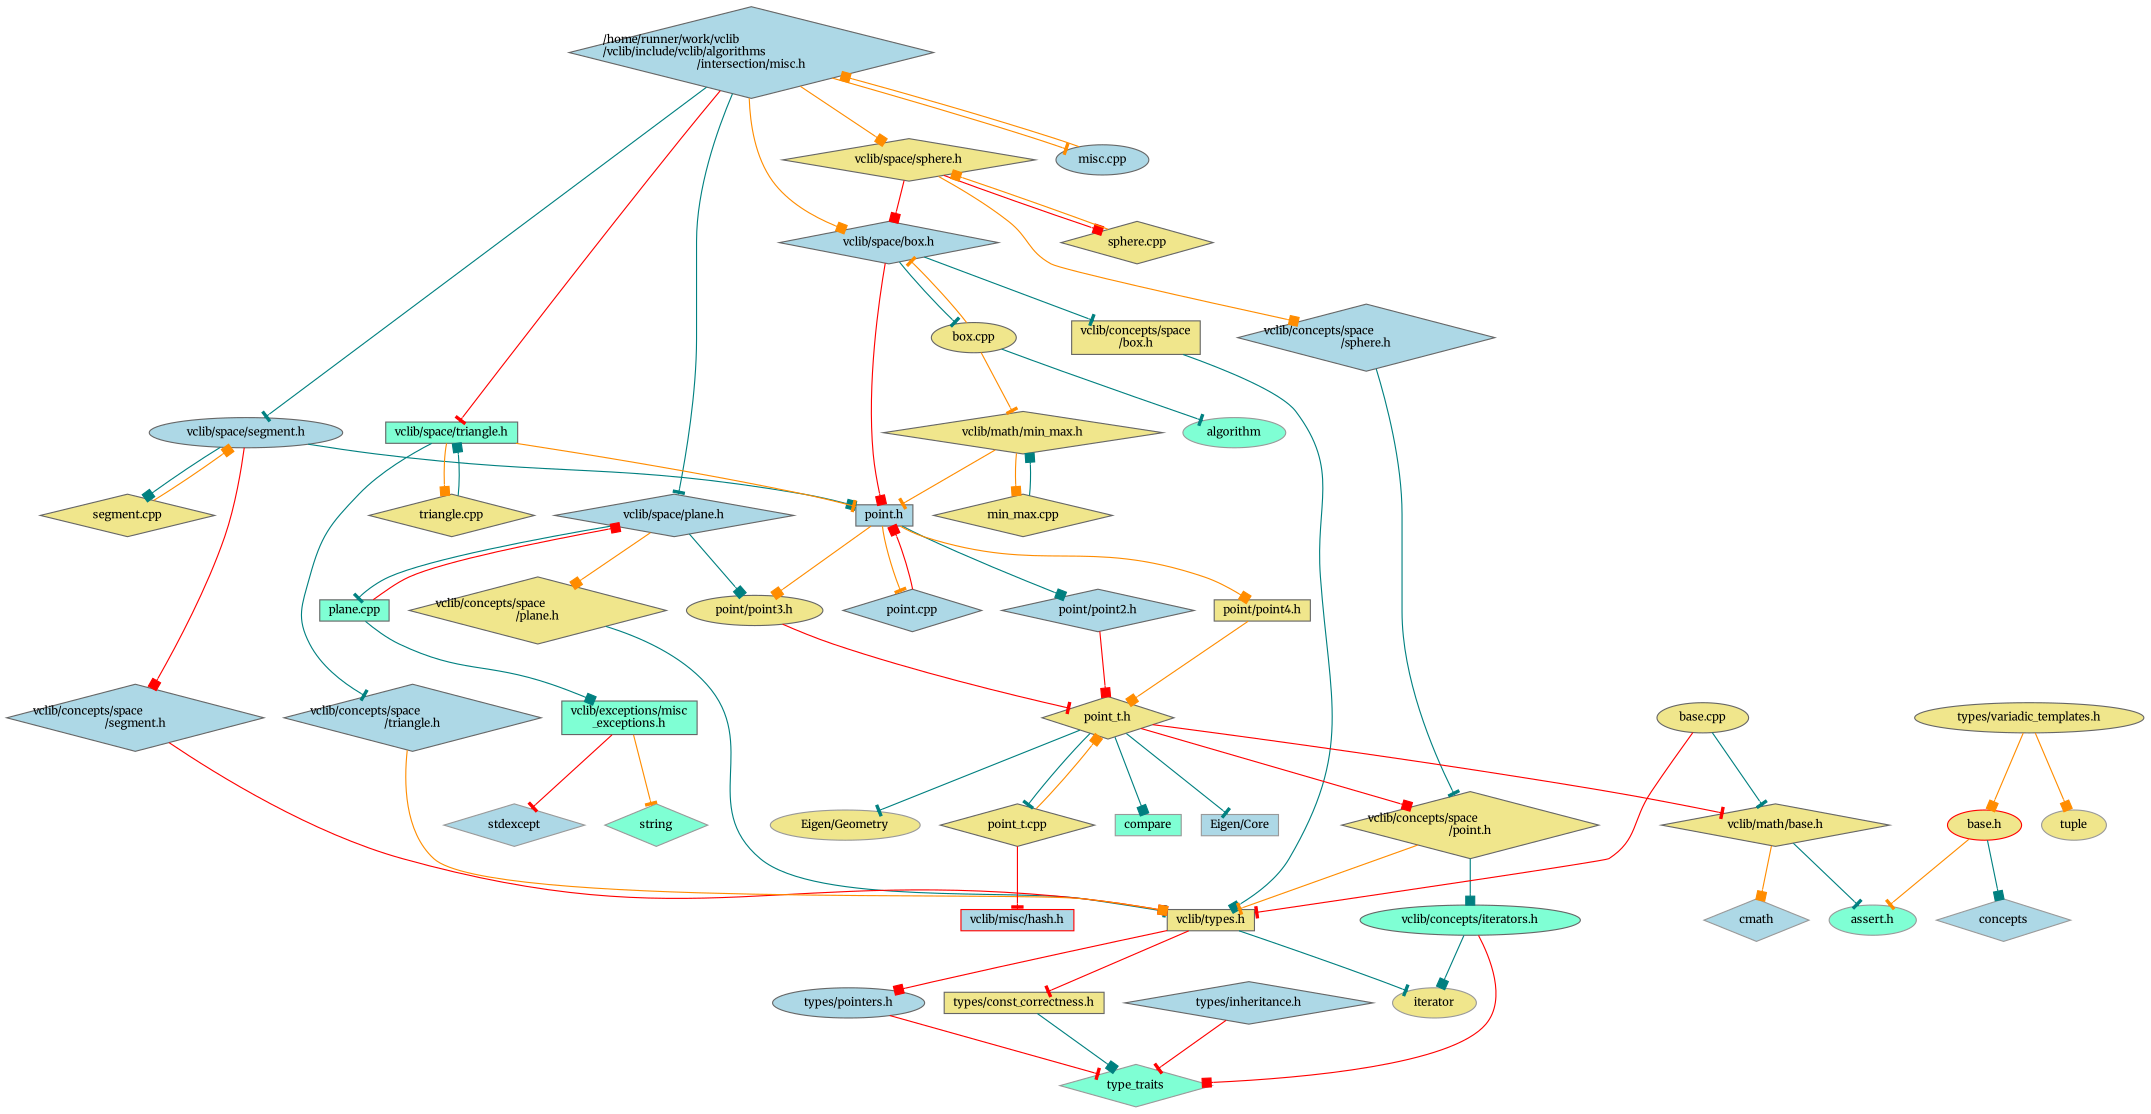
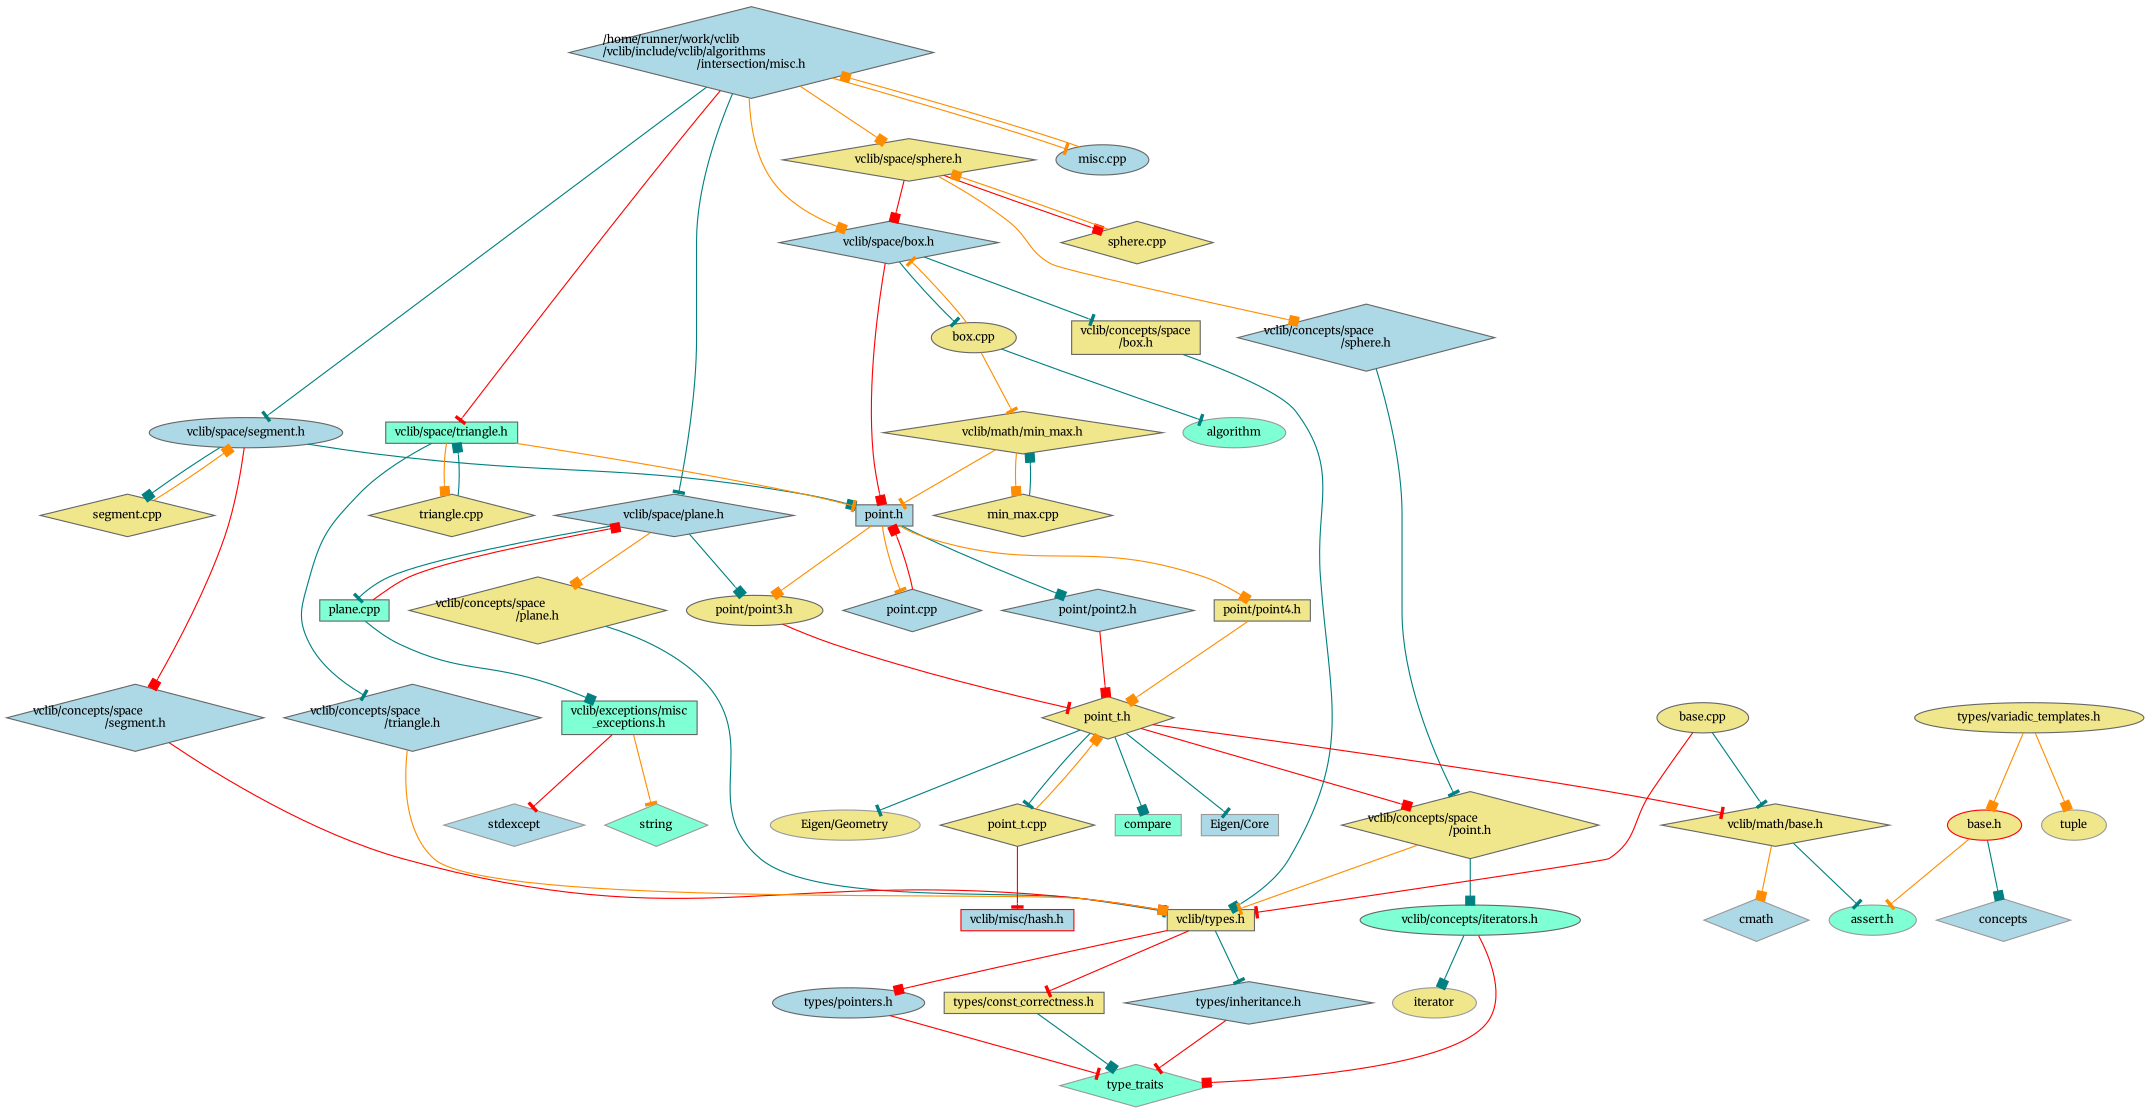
edge "vclib/types.h" -> "iterator": now "vclib/types.h" -> "types/inheritance.h"
